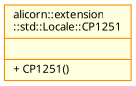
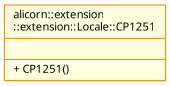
node "alicorn::extension": text "::std::Locale::CP1251" -> "::extension::Locale::CP1251"
